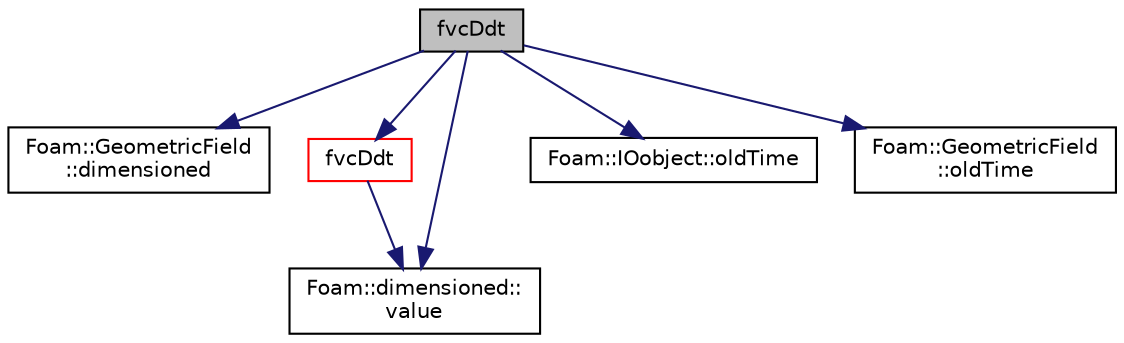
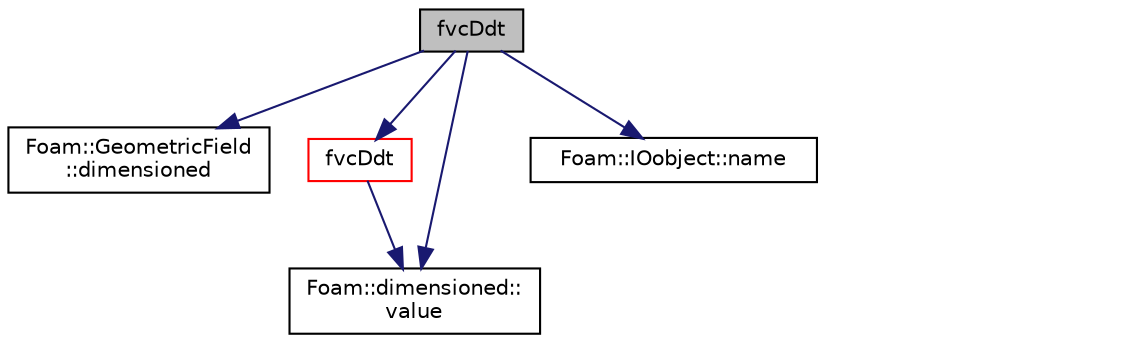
node "Foam::IOobject::oldTime": label "Foam::IOobject::oldTime" -> "Foam::IOobject::name"
node "Foam::GeometricField ::oldTime": removed
